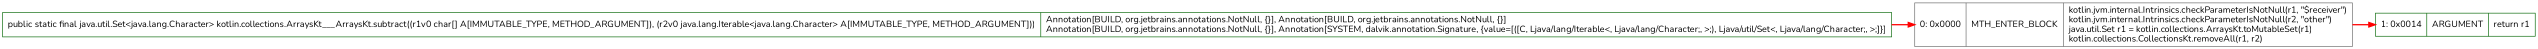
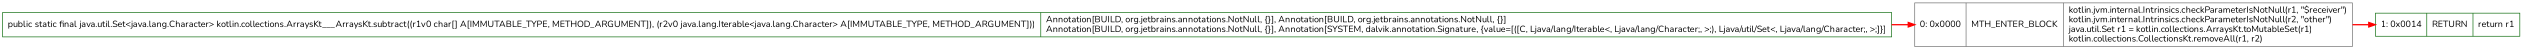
node "1: 0x0014": text "ARGUMENT" -> "RETURN"
